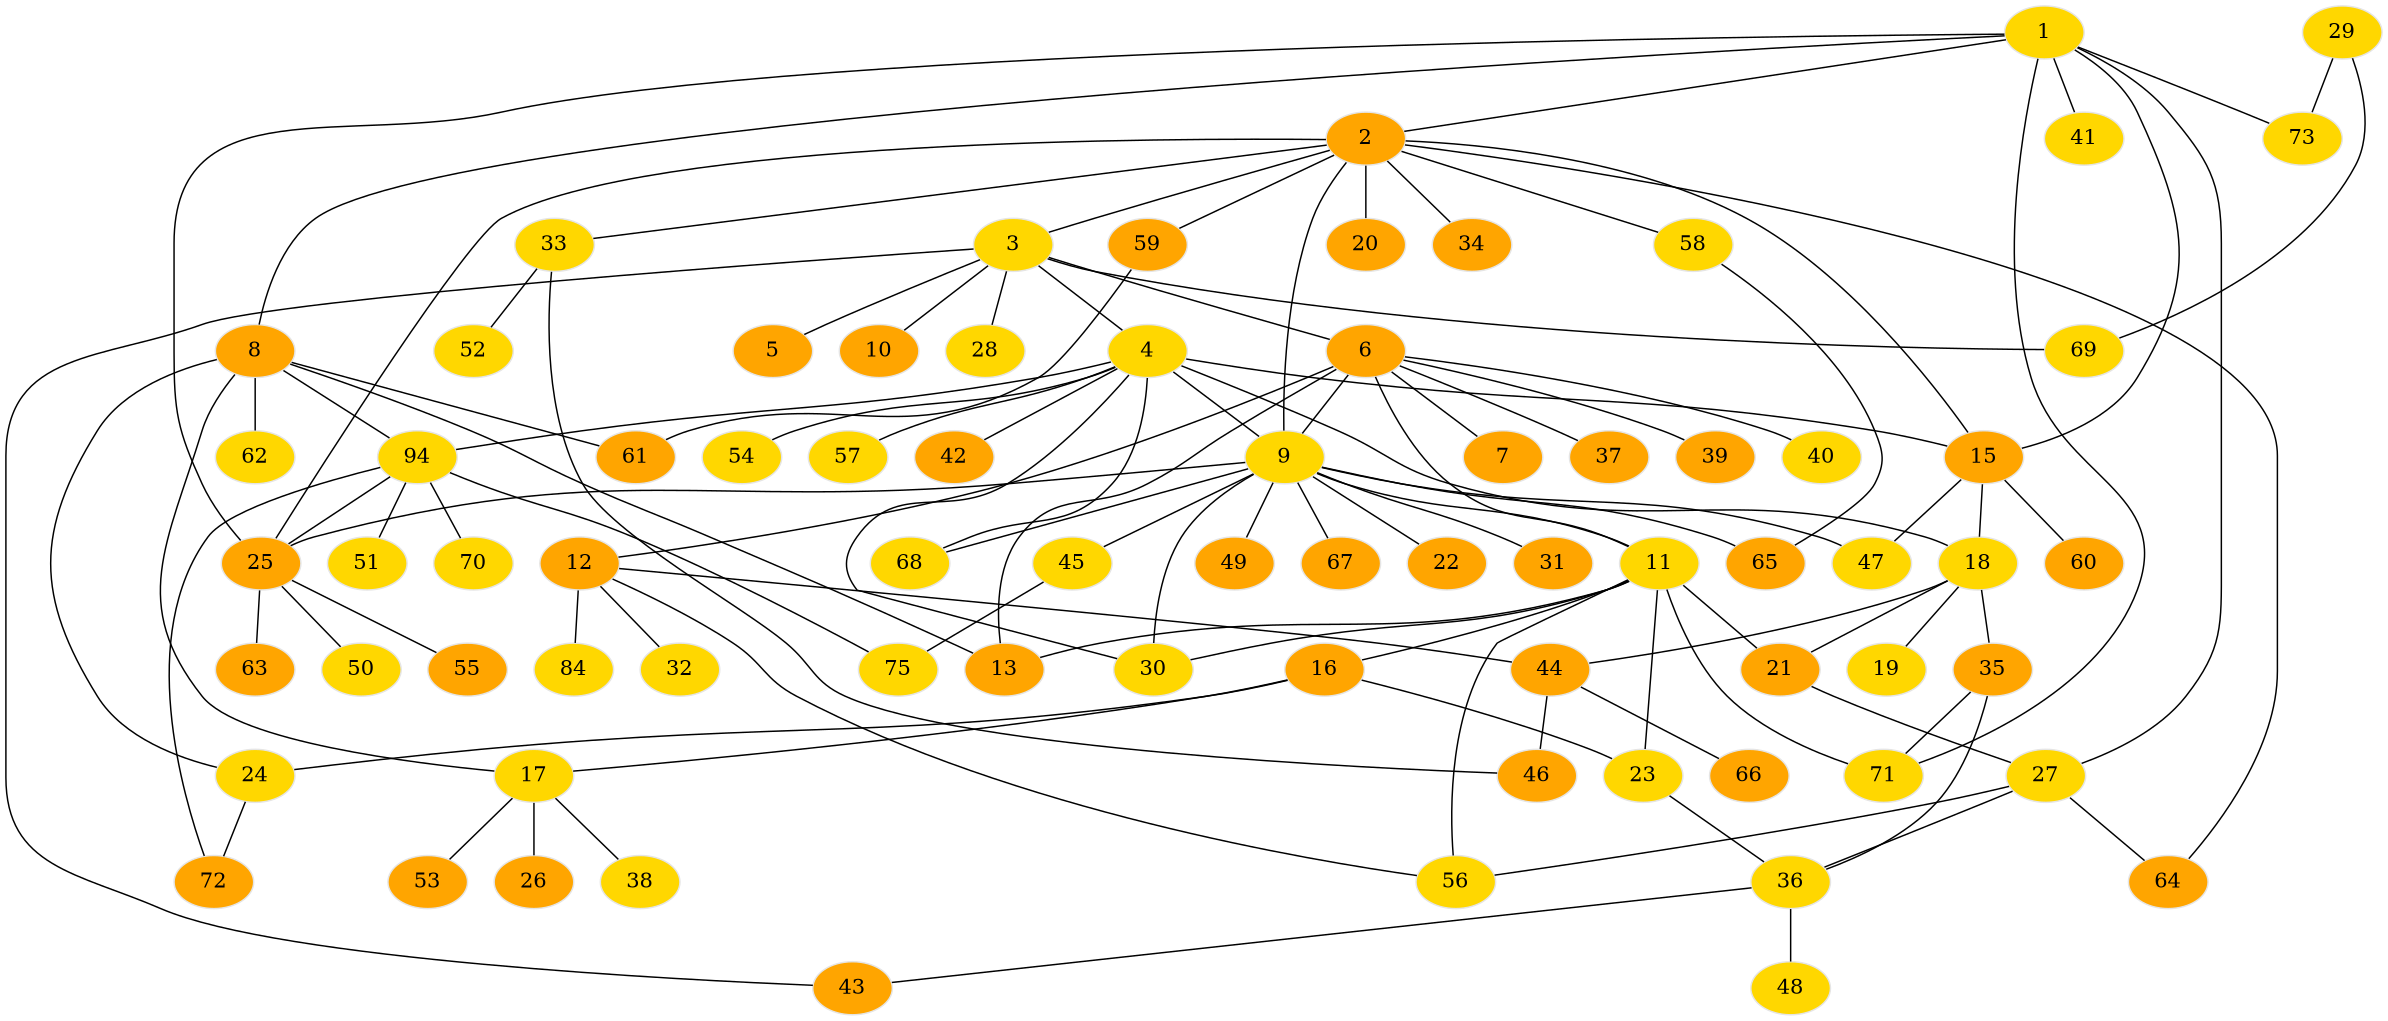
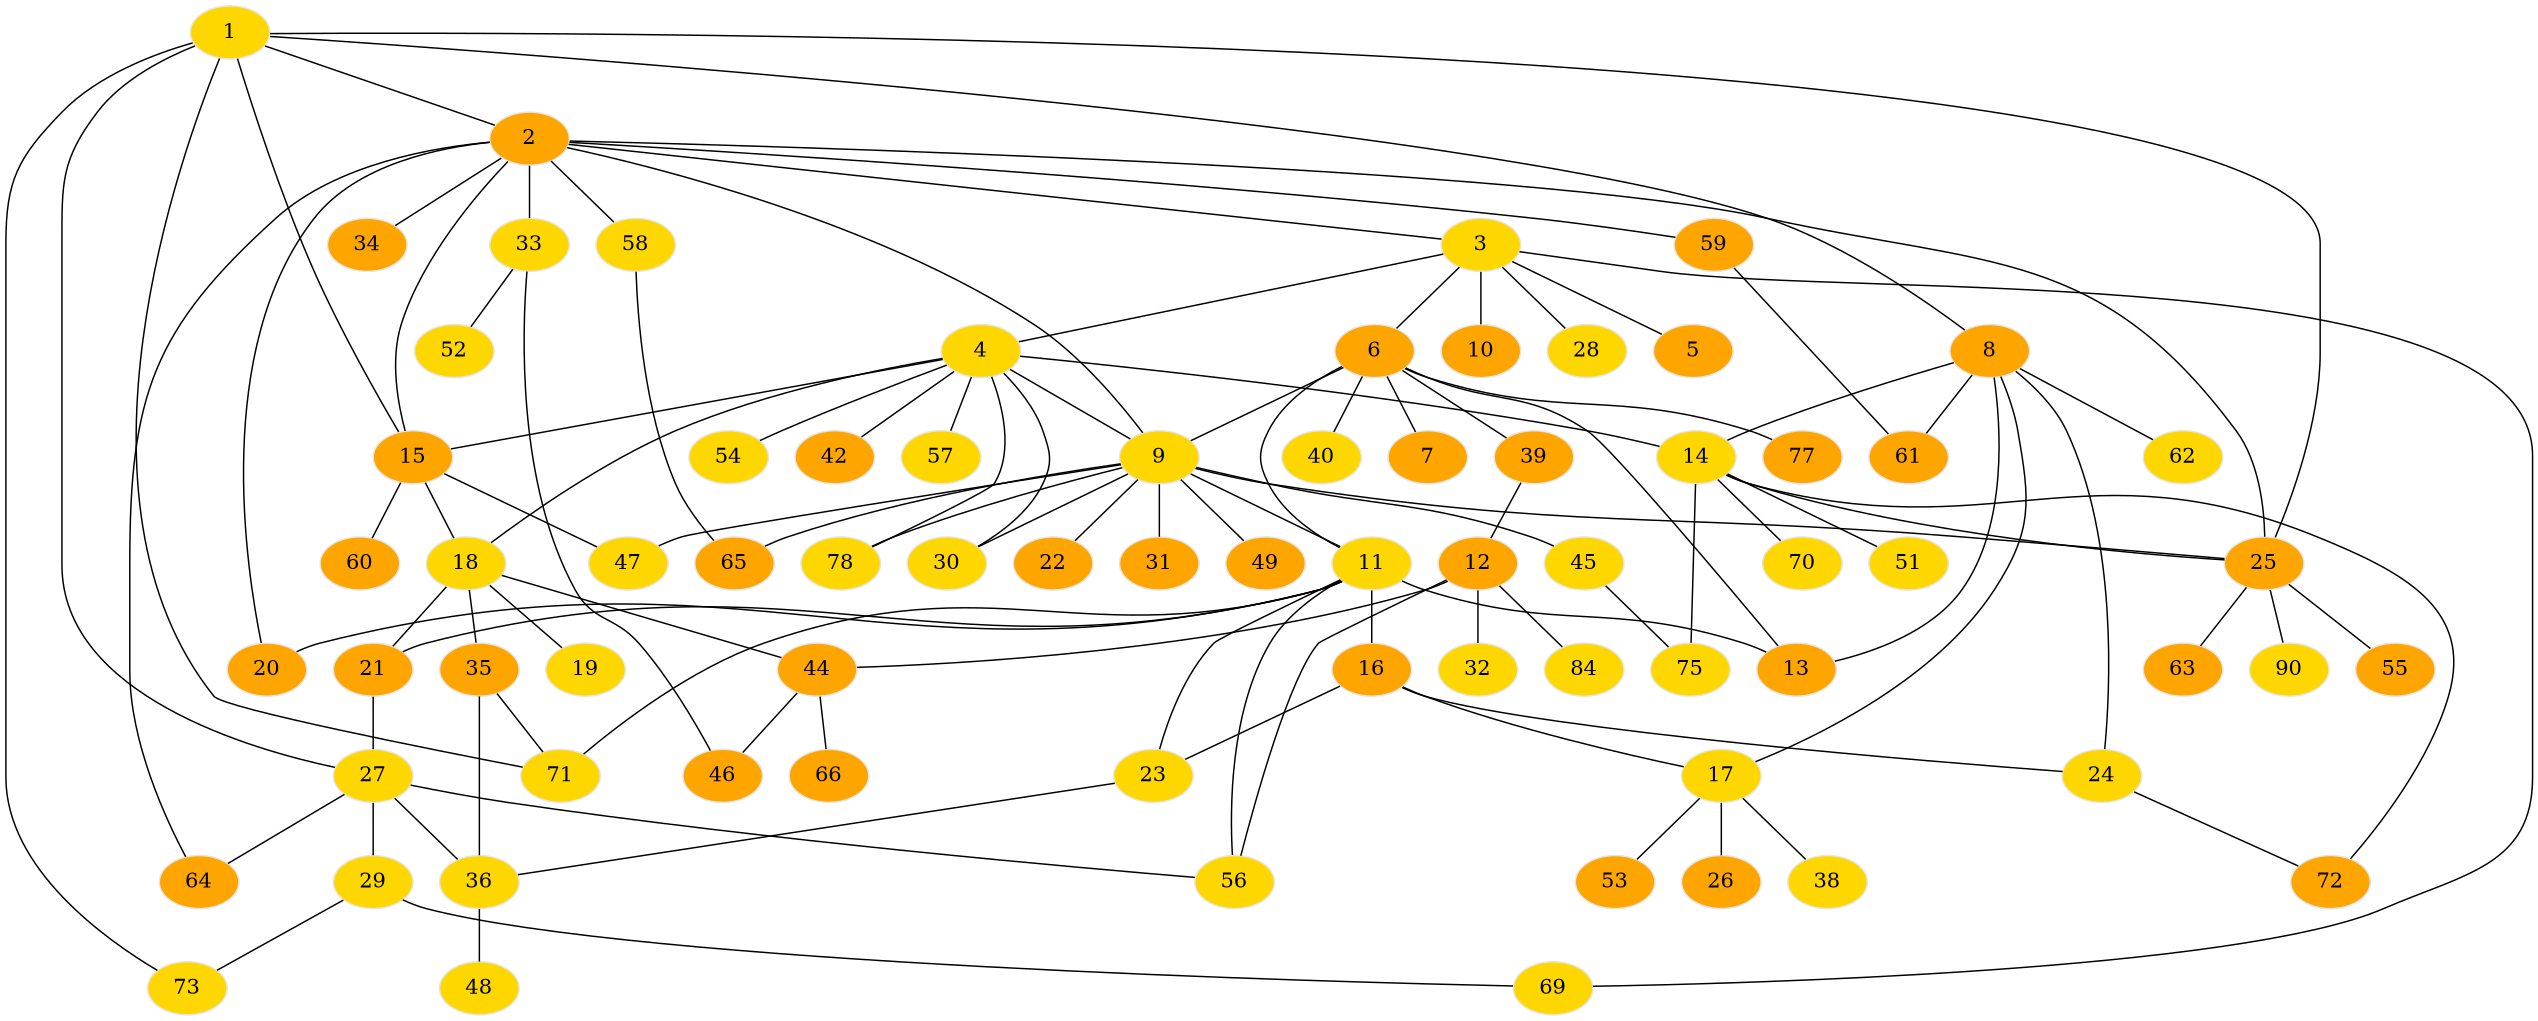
node "41": removed
node "94": label "94" -> "14"
node "37": label "37" -> "77"
edge "6" -- "12": now "39" -- "12"
node "68": label "68" -> "78"
node "67": removed
edge "11" -- "30": now "11" -- "20"
node "50": label "50" -> "90"
edge "27" -- "29": added
node "43": removed
